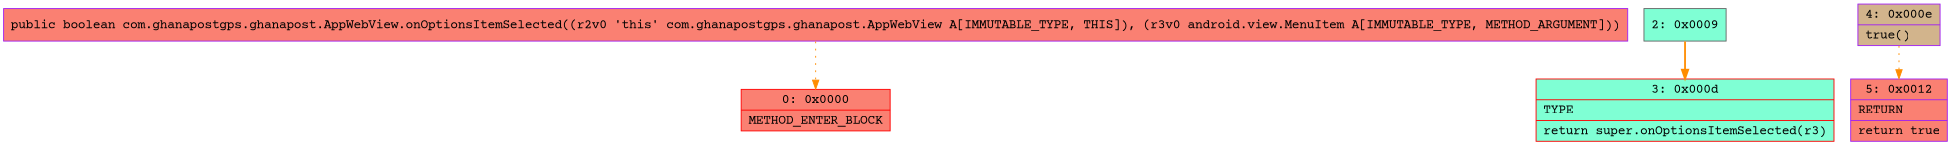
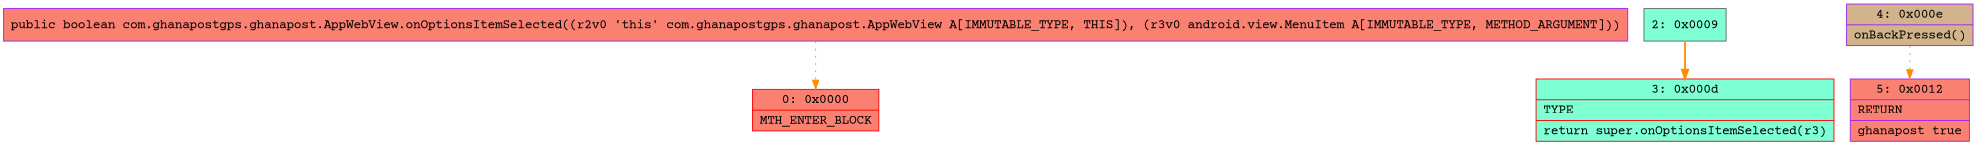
node "4: 0x000e": text "true()" -> "onBackPressed()"
node "0: 0x0000": text "METHOD_ENTER_BLOCK" -> "MTH_ENTER_BLOCK"
node "5: 0x0012": text "return true" -> "ghanapost true"
